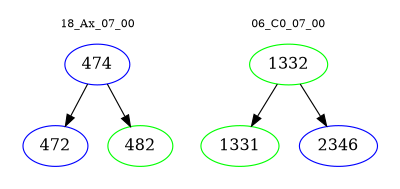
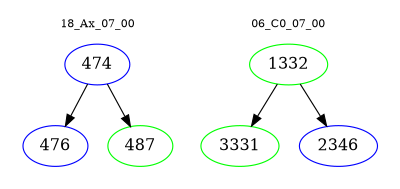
node "472": label "472" -> "476"
node "482": label "482" -> "487"
node "1331": label "1331" -> "3331"
